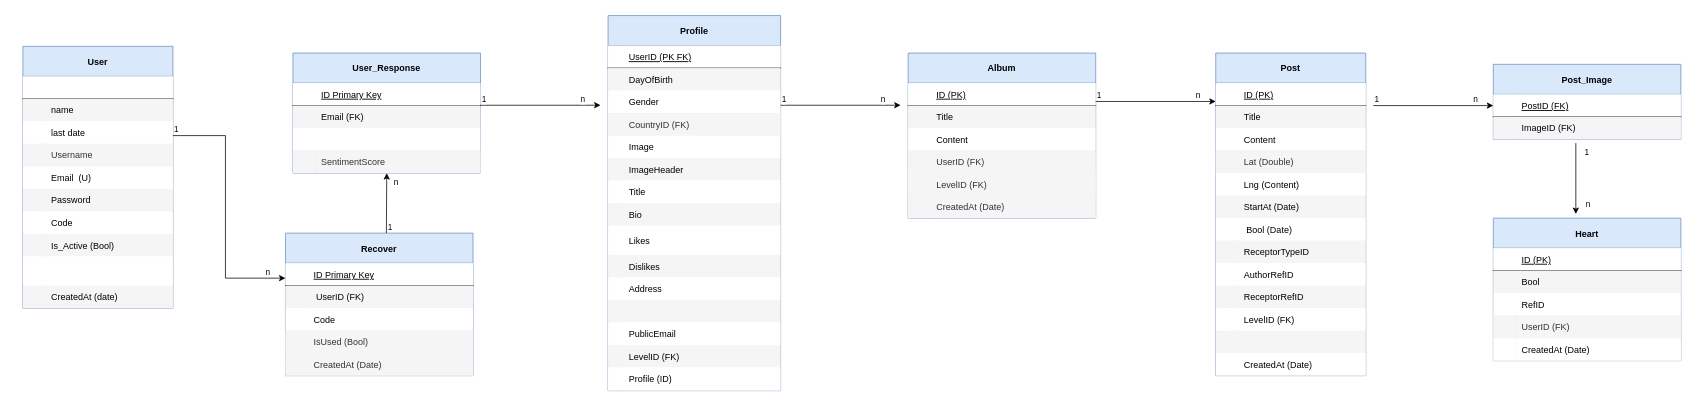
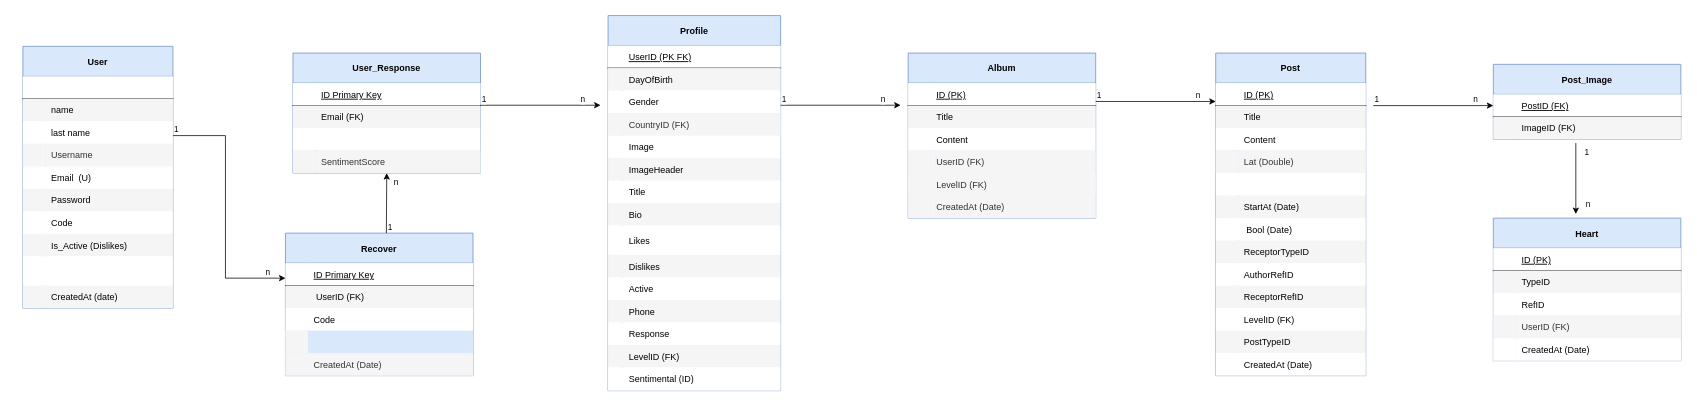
node "last date": label "last date" -> "last name"
node "Lng (Content)": removed
node "Is_Active (Bool)": label "Is_Active (Bool)" -> "Is_Active (Dislikes)"
node "Bool": label "Bool" -> "TypeID"
node "Address": label "Address" -> "Active"
node "Phone": added
node "PublicEmail": label "PublicEmail" -> "Response"
node "IsUsed (Bool)": removed
node "PostTypeID": added
node "Profile (ID)": label "Profile (ID)" -> "Sentimental (ID)"
